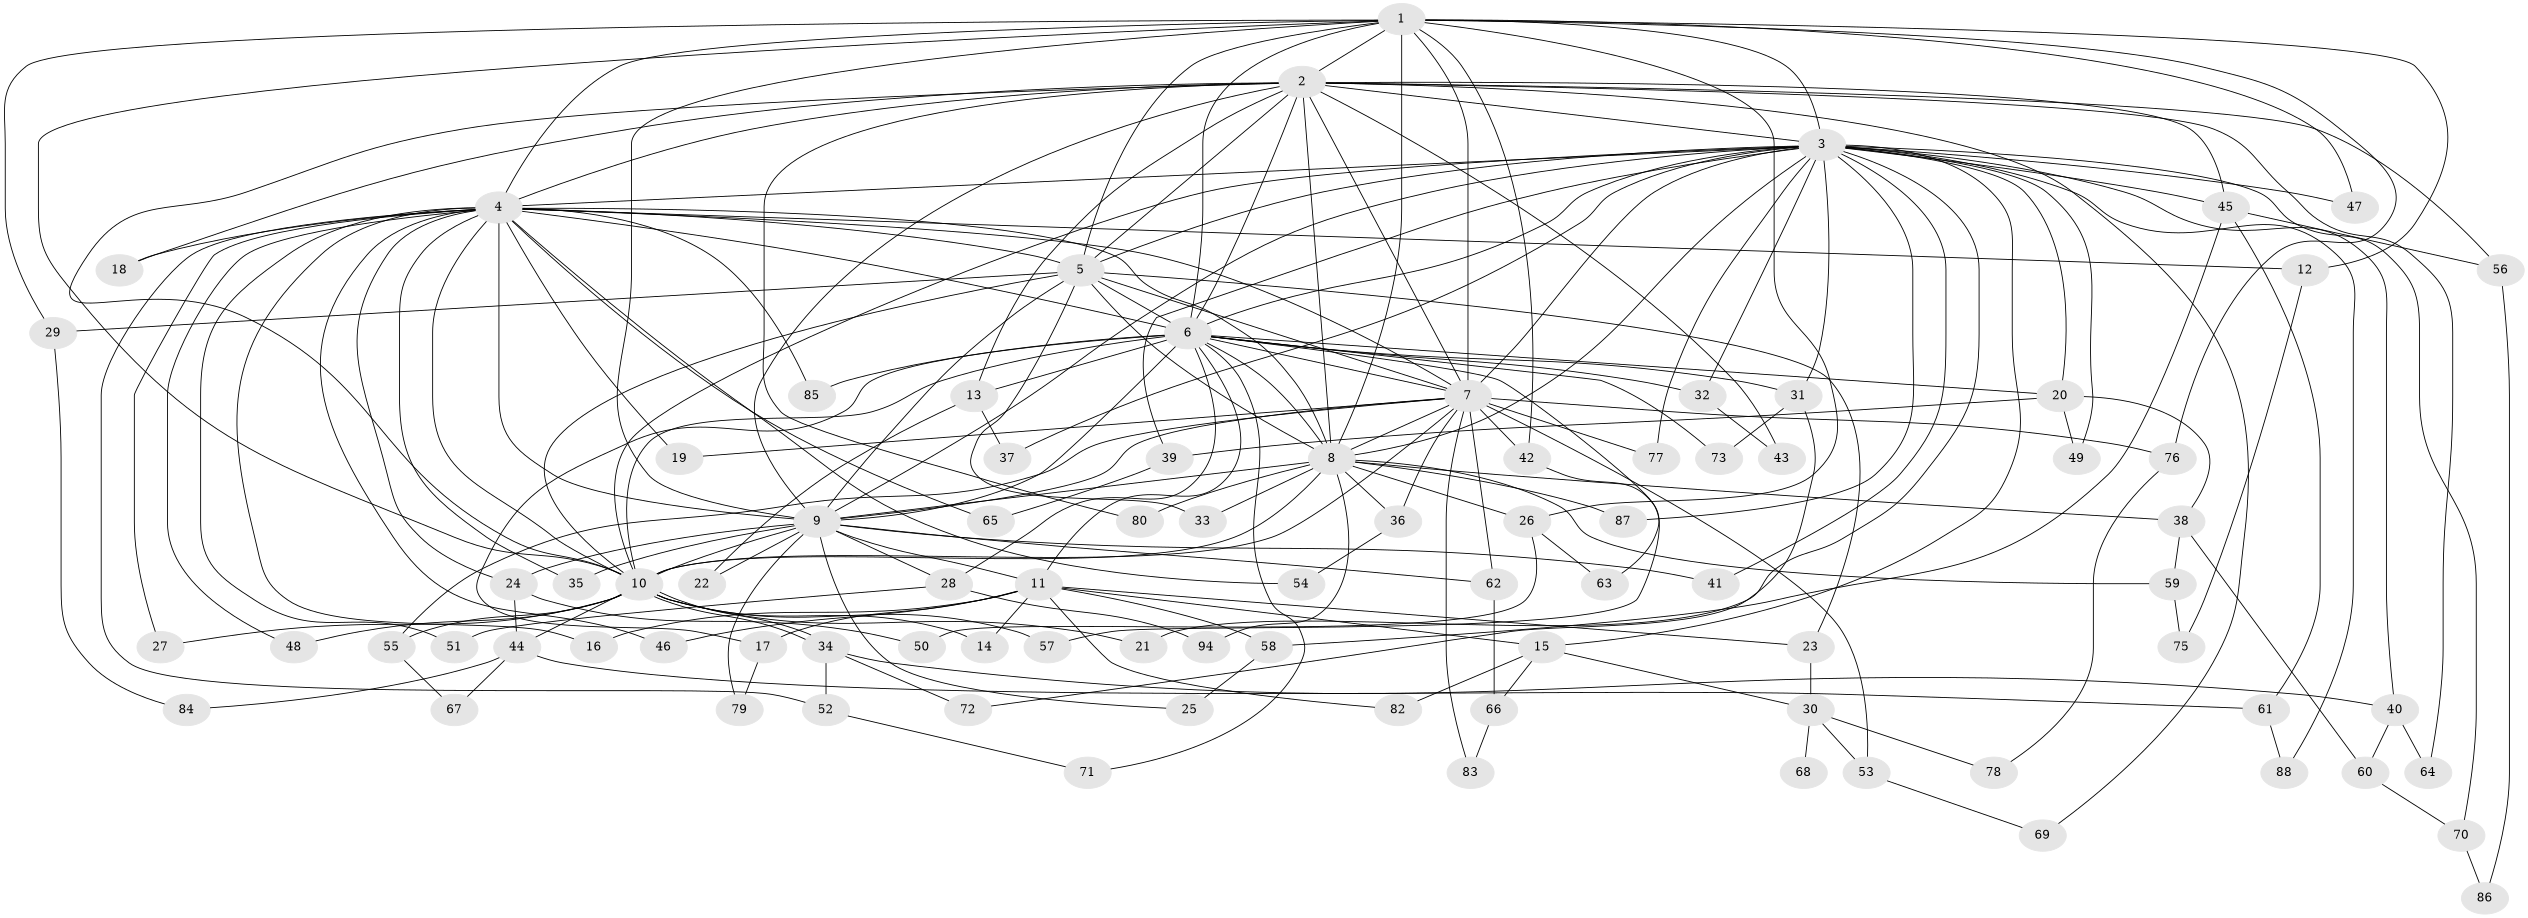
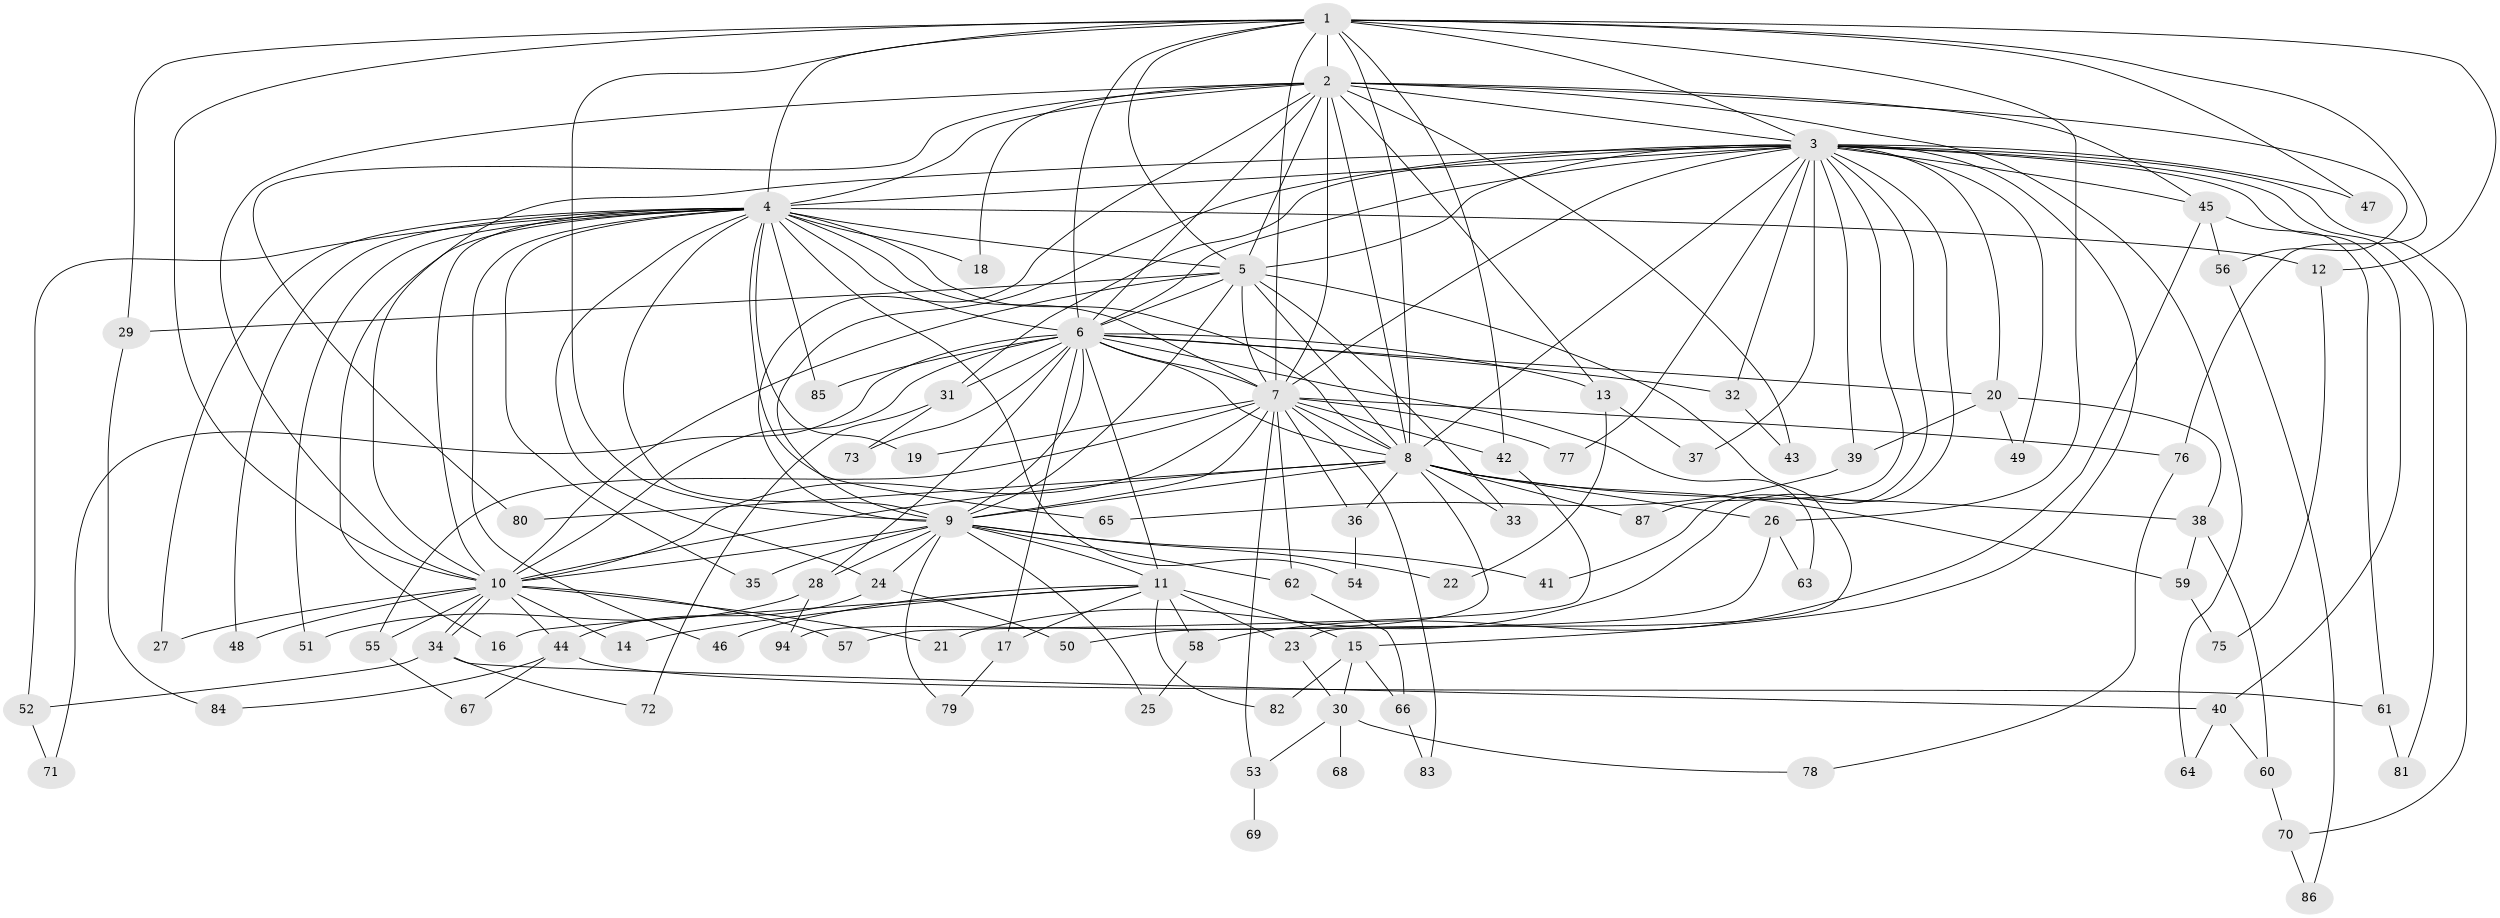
edge "2" -- "69": removed
node "88": label "88" -> "81"
